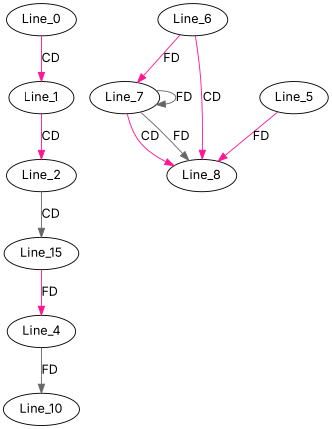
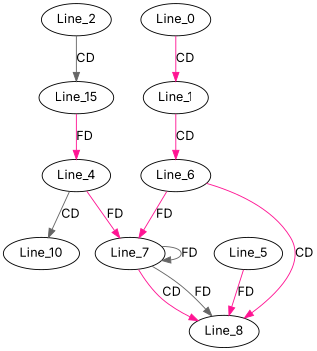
edge "Line_1" -> "Line_2": now "Line_1" -> "Line_6"
edge "Line_4" -> "Line_7": added, label "FD"
edge "Line_4" -> "Line_10": label "FD" -> "CD"
